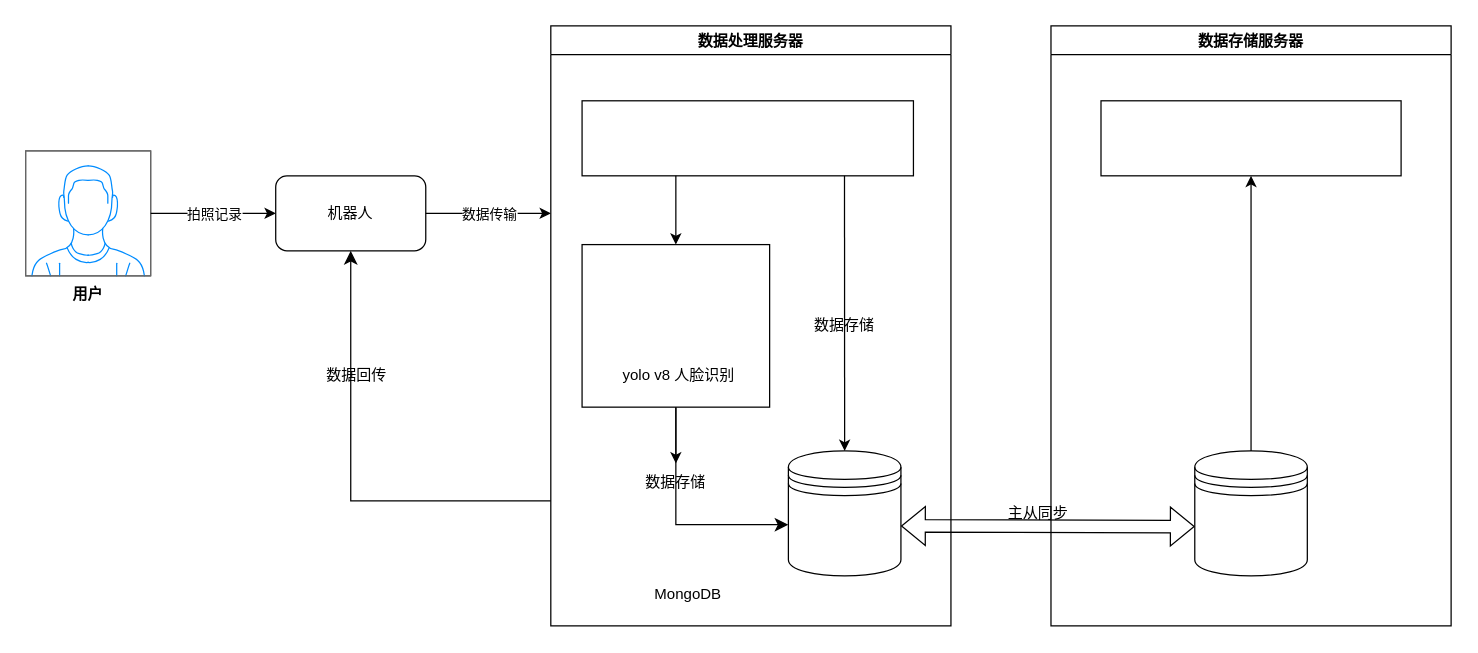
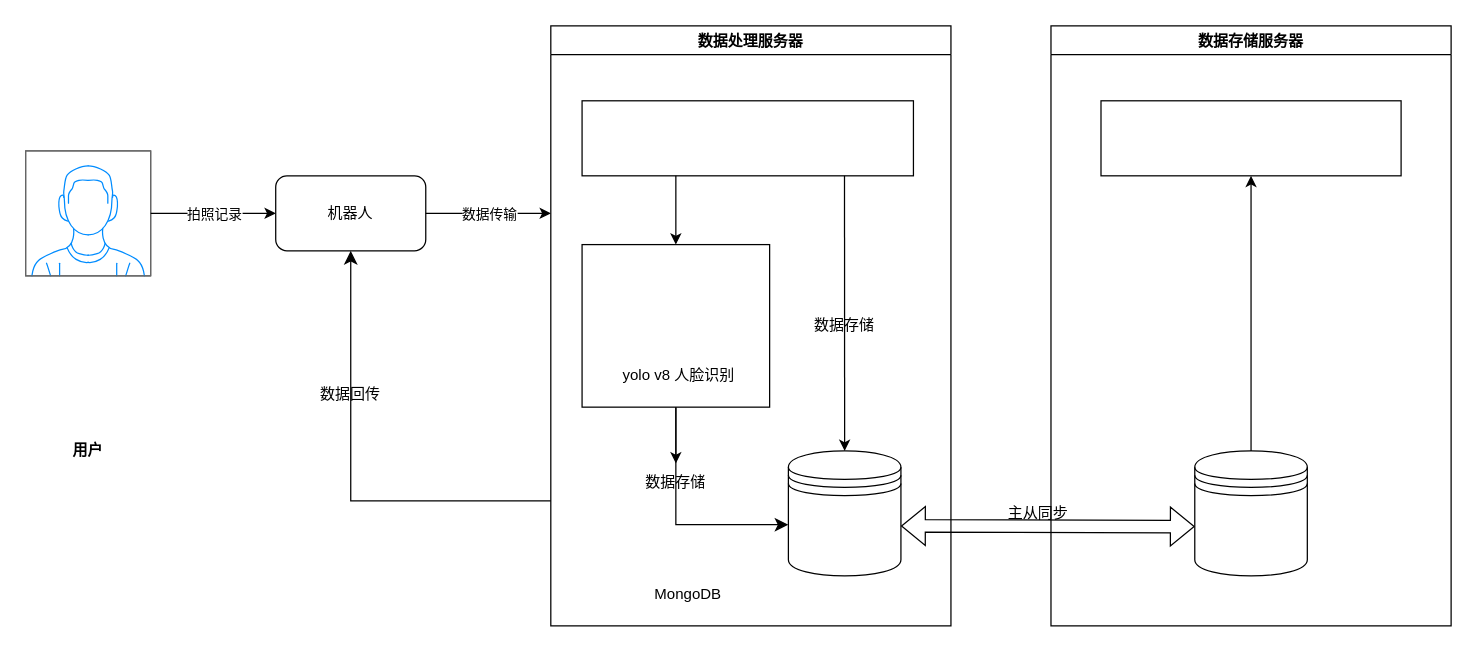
node "用户": moved (88, 294) -> (88, 451)
node "数据回传": moved (357, 376) -> (351, 394)
